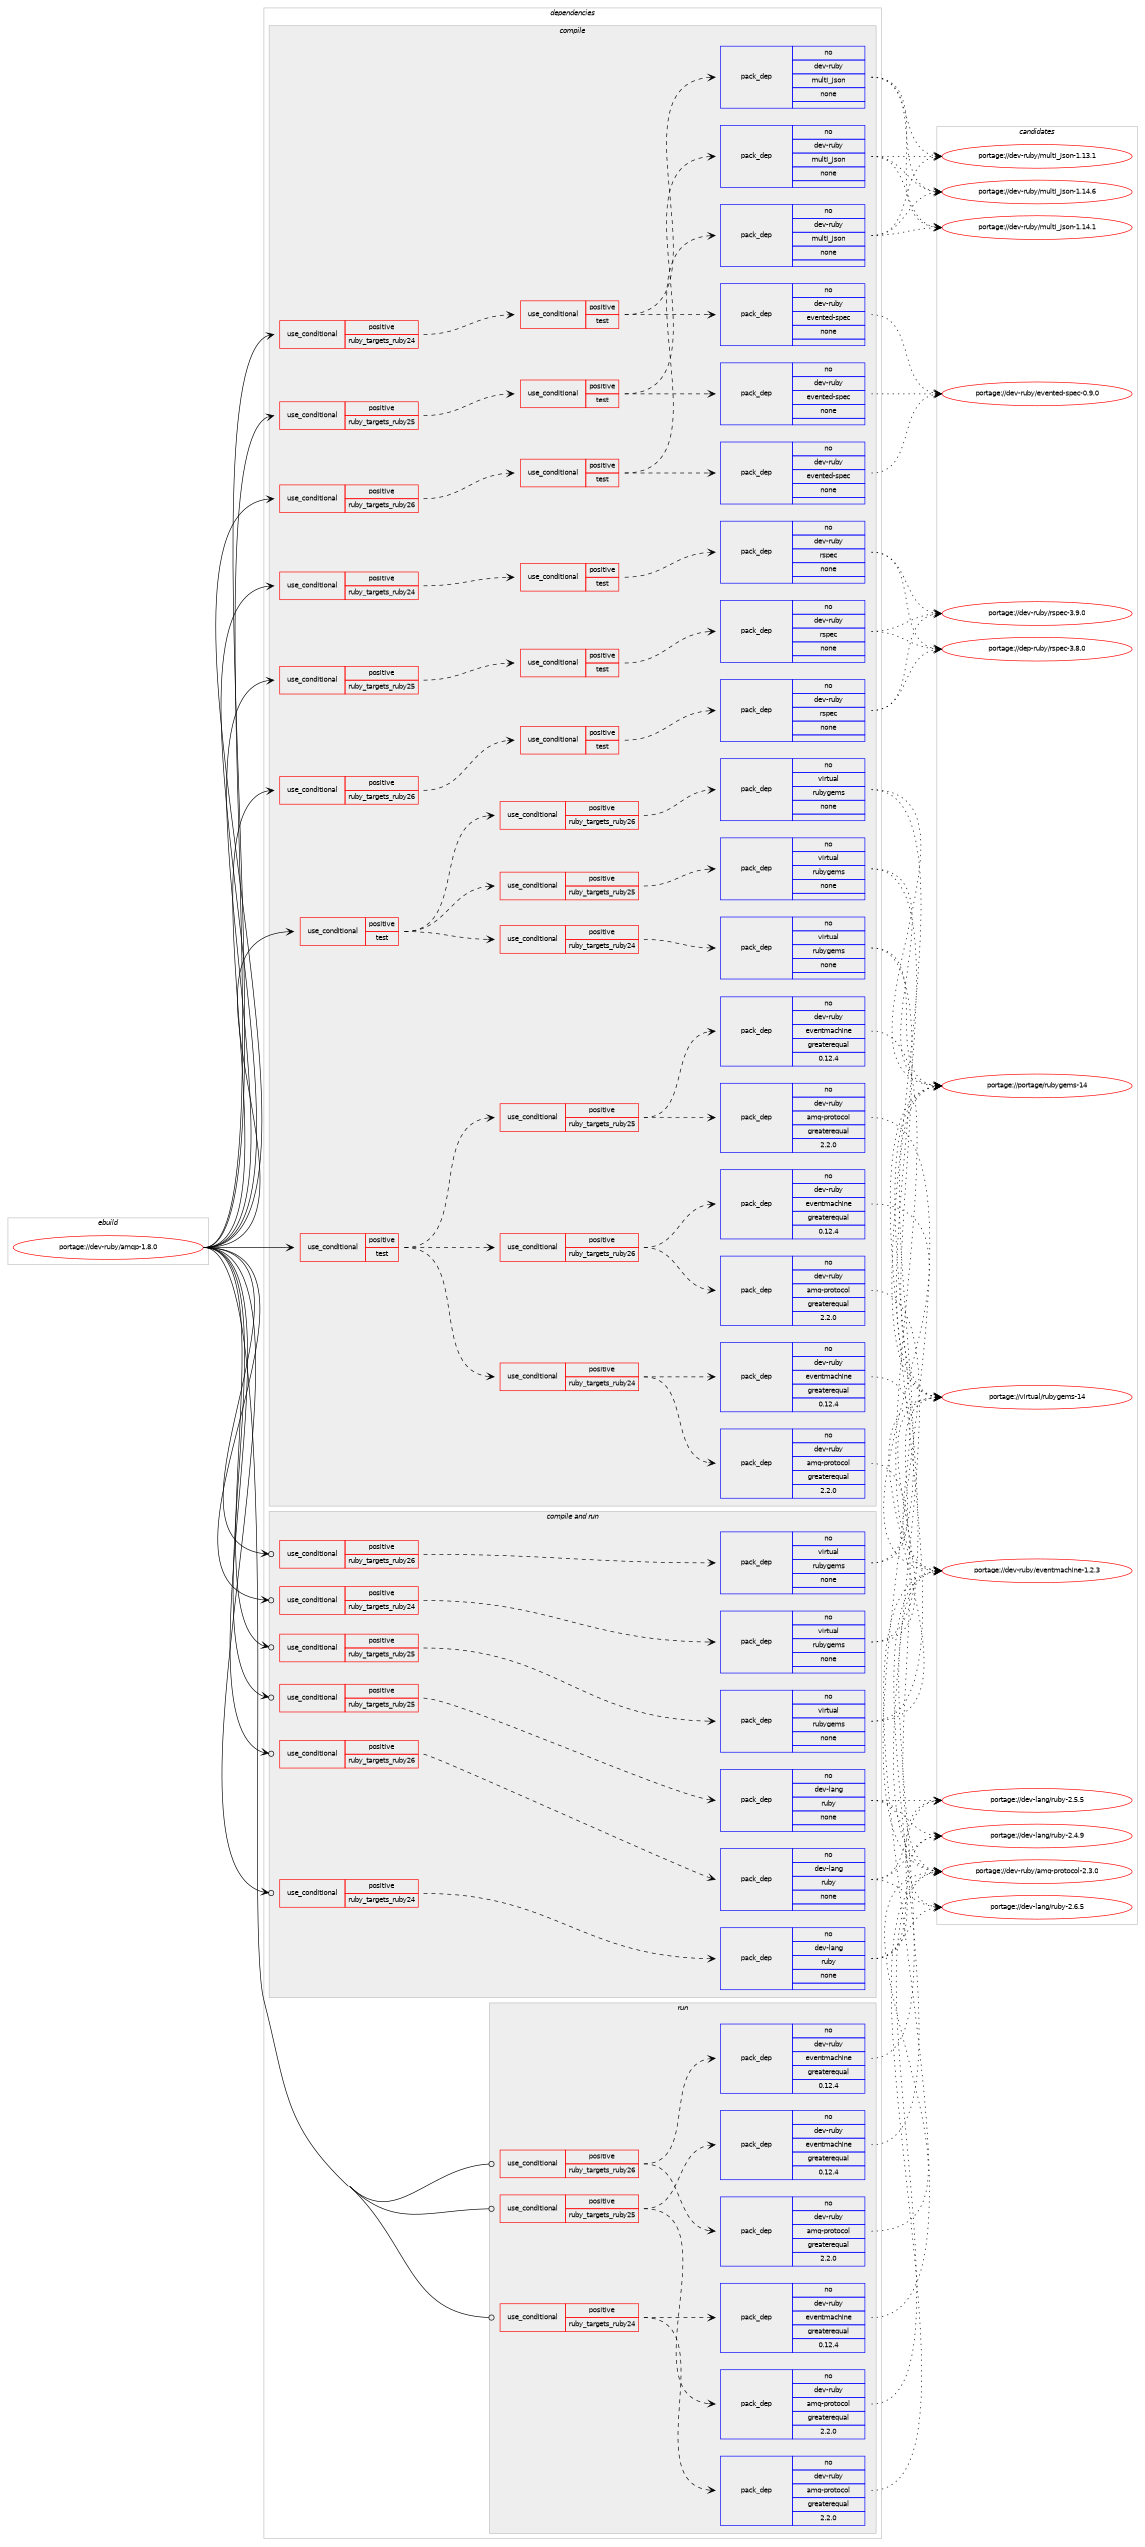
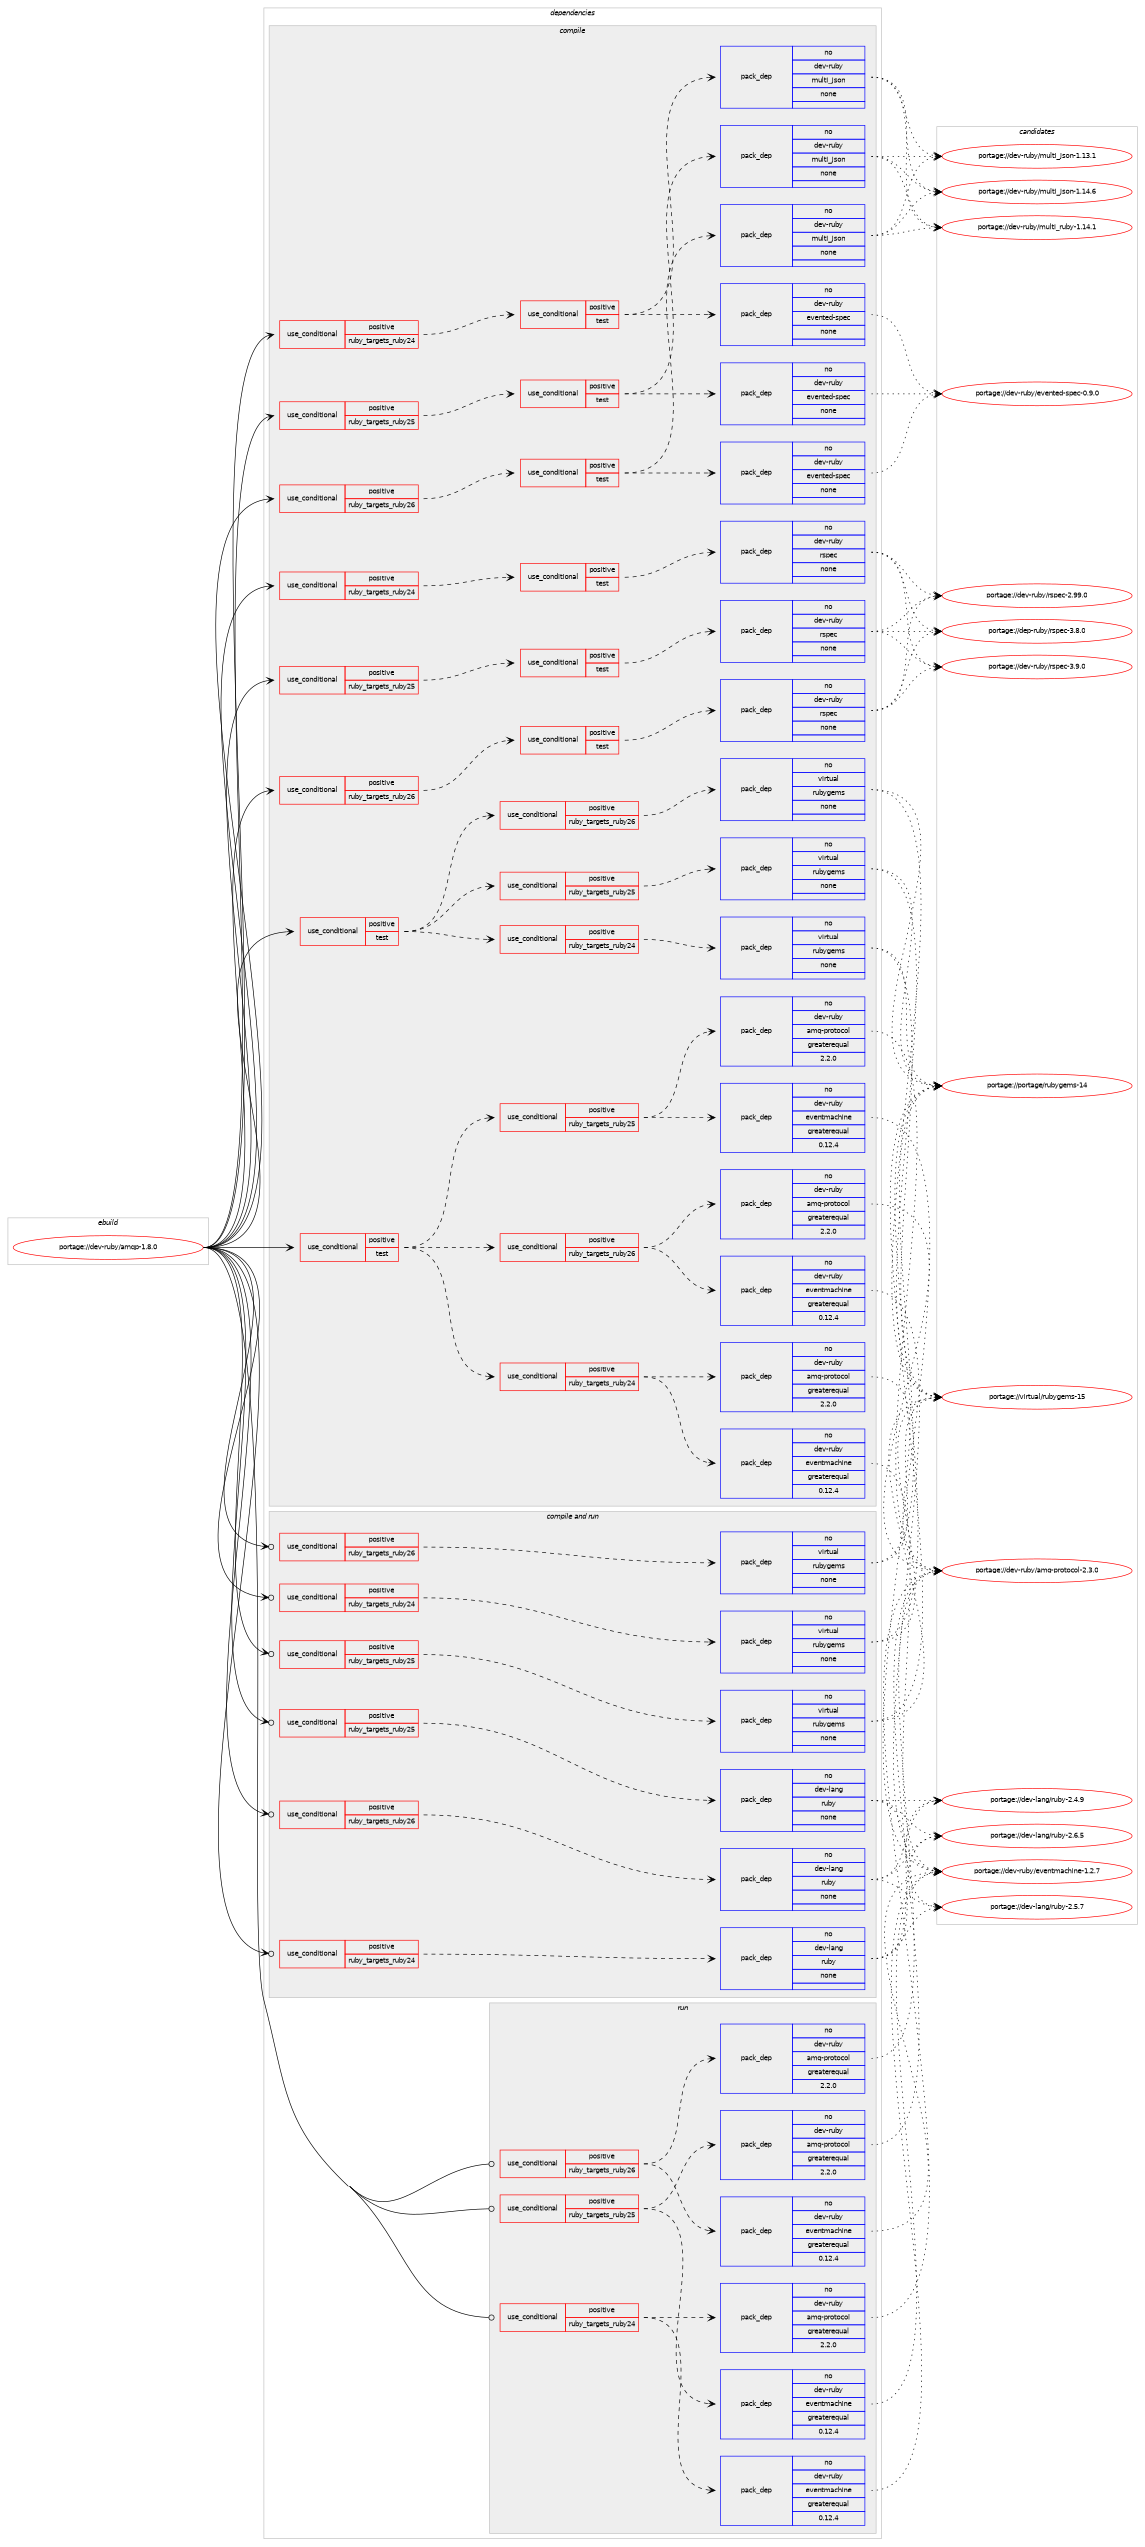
node "portage://dev-ruby/multi_json-1.14.1": label "portage://dev-ruby/multi_json-1.14.1" -> "portage://dev-ruby/multi_ruby-1.14.1"
node "portage://dev-ruby/rspec-2.99.0": added
node "portage://virtual/rubygems-14": label "portage://virtual/rubygems-14" -> "portage://virtual/rubygems-15"
node "portage://dev-ruby/eventmachine-1.2.3": label "portage://dev-ruby/eventmachine-1.2.3" -> "portage://dev-ruby/eventmachine-1.2.7"
node "portage://dev-lang/ruby-2.5.5": label "portage://dev-lang/ruby-2.5.5" -> "portage://dev-lang/ruby-2.5.7"
